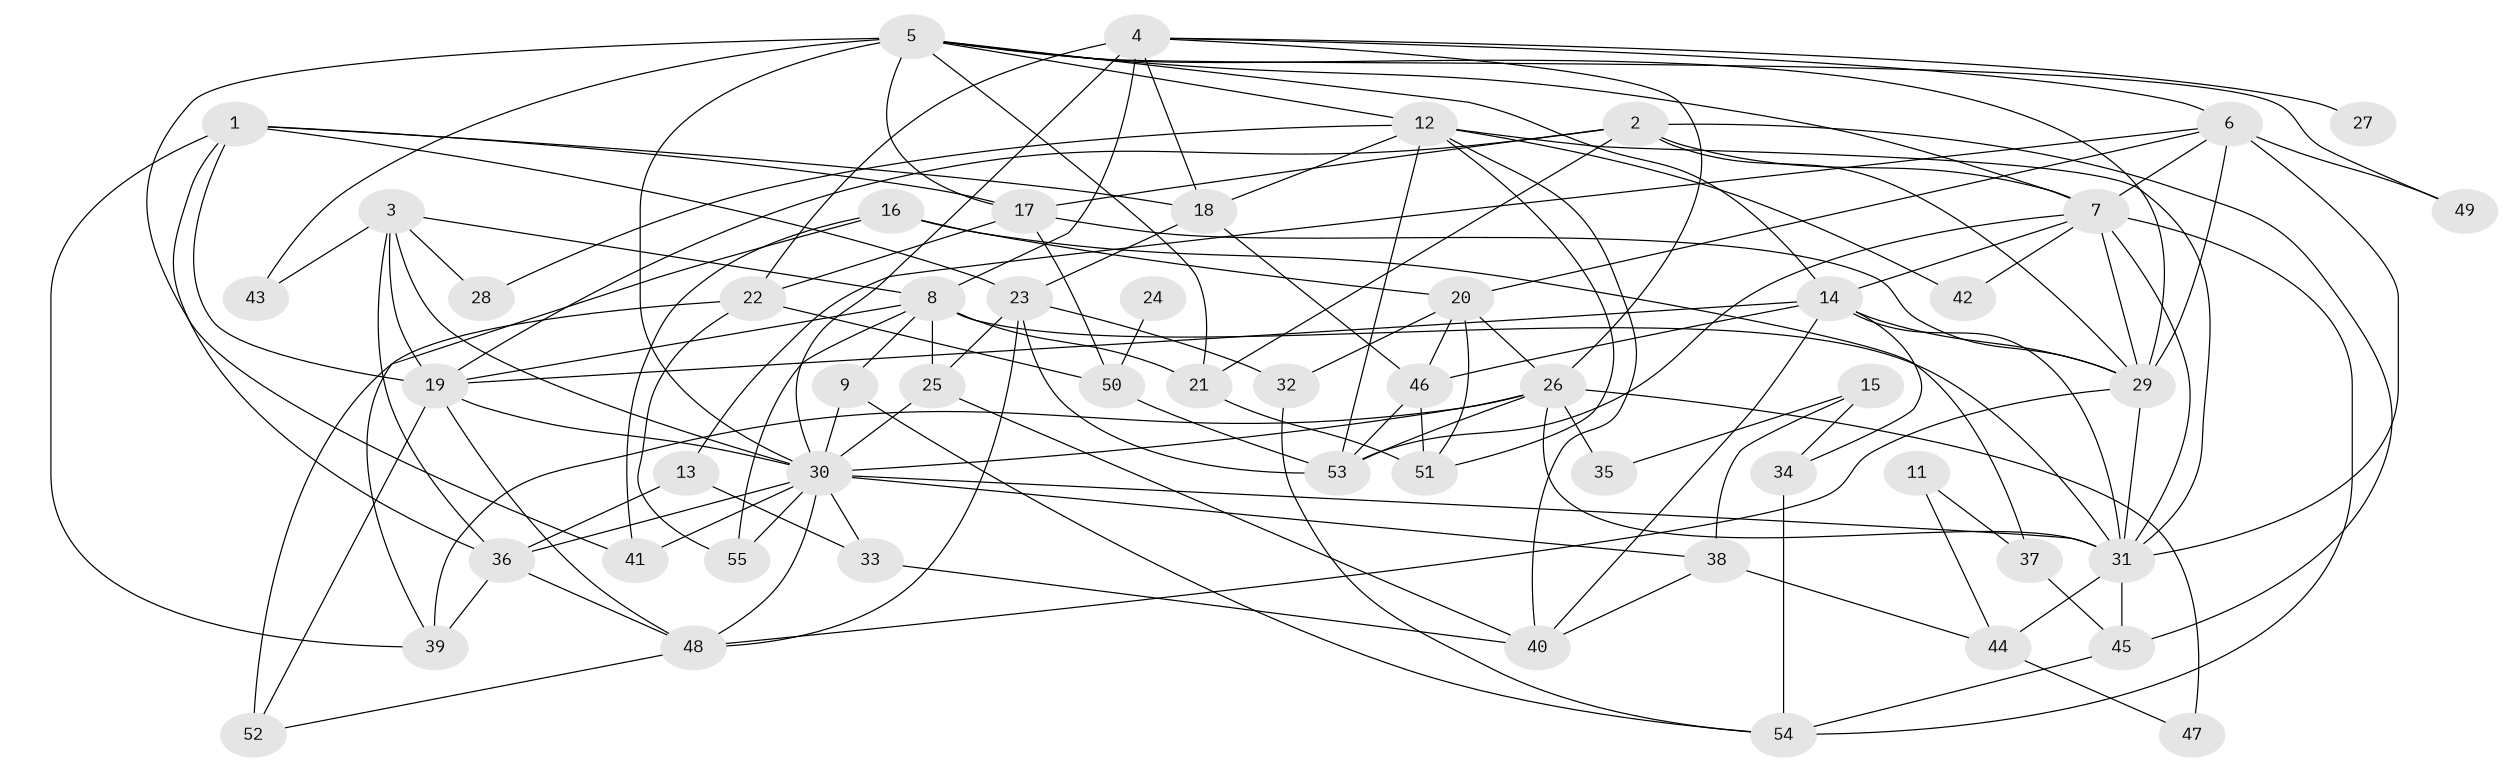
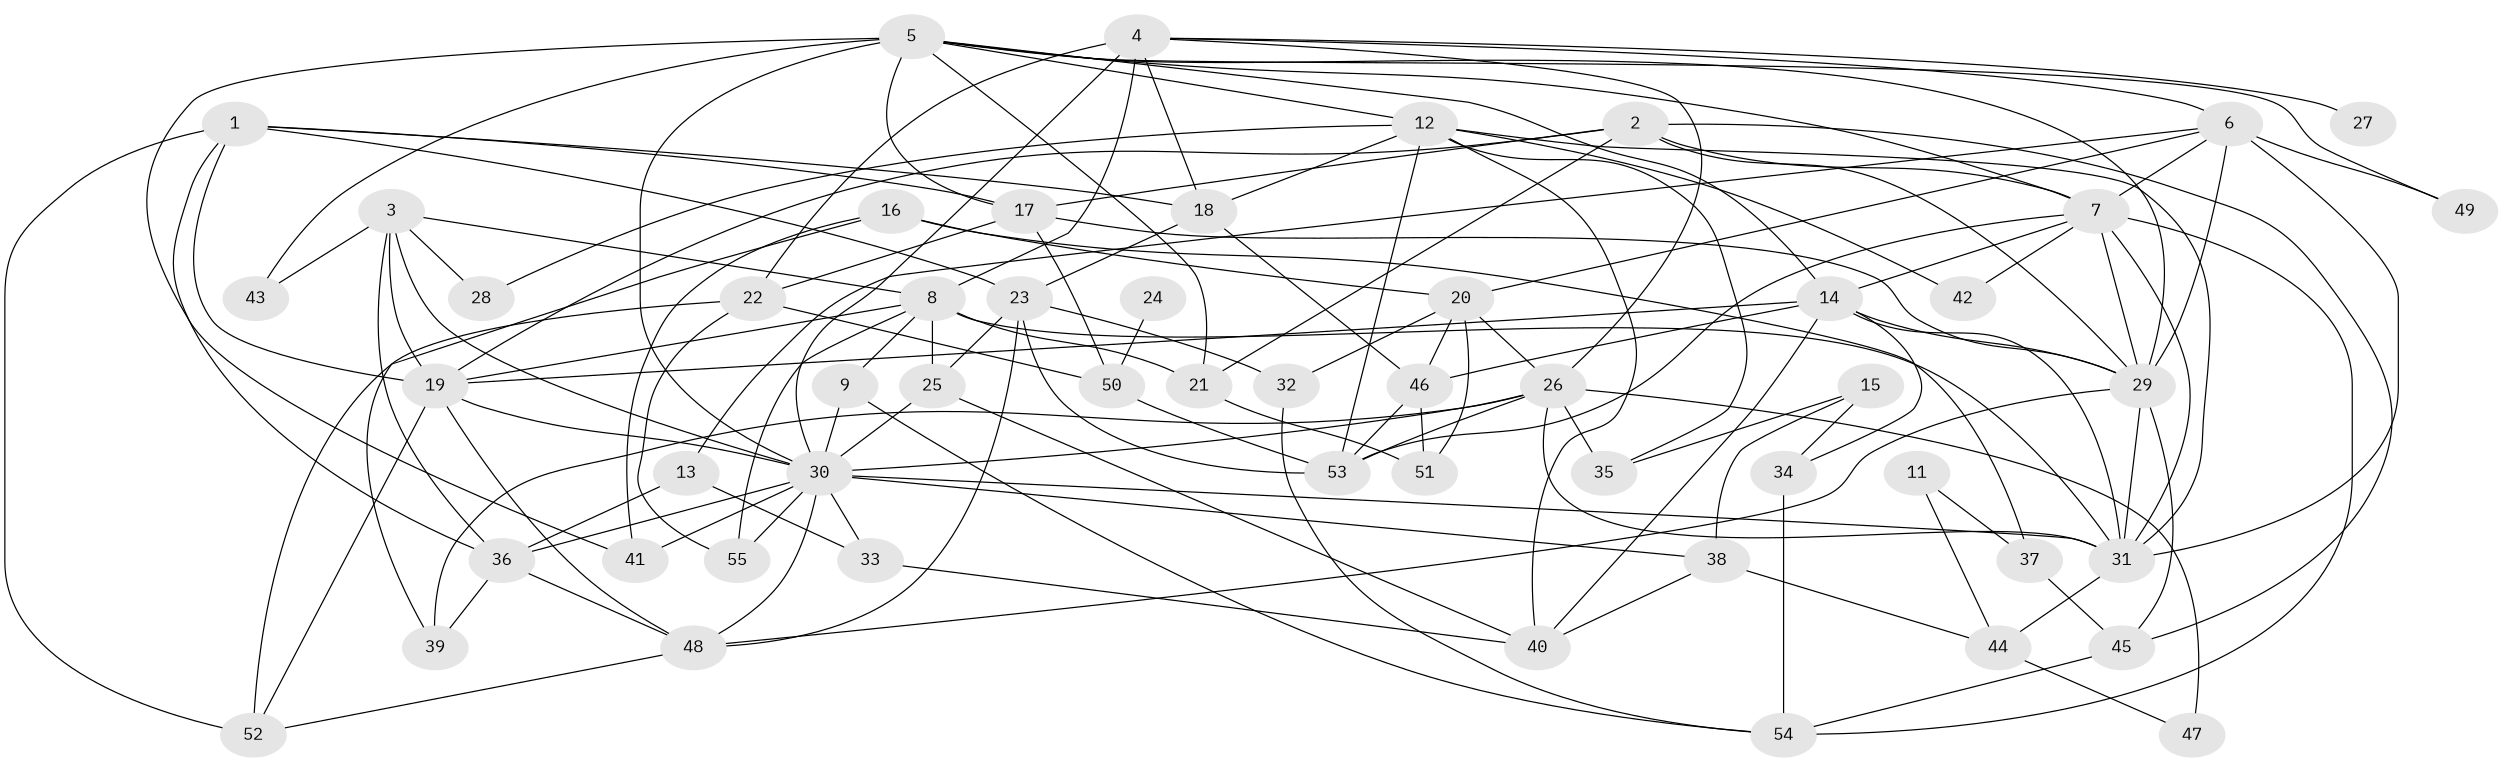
edge "12" -- "51": now "12" -- "35"
edge "1" -- "39": now "1" -- "52"
edge "31" -- "45": now "29" -- "45"
